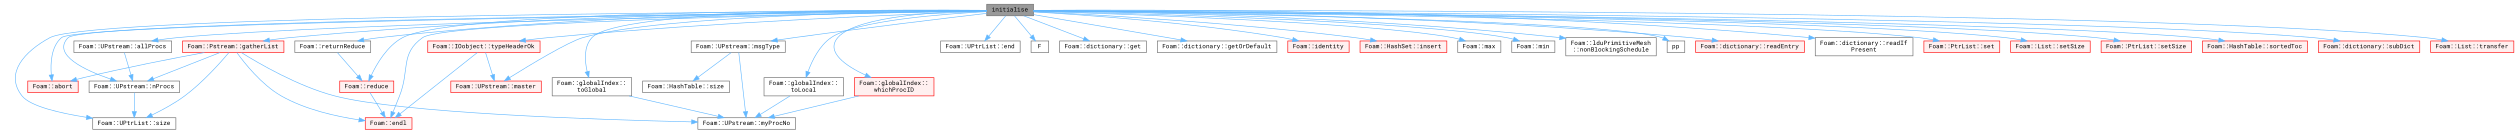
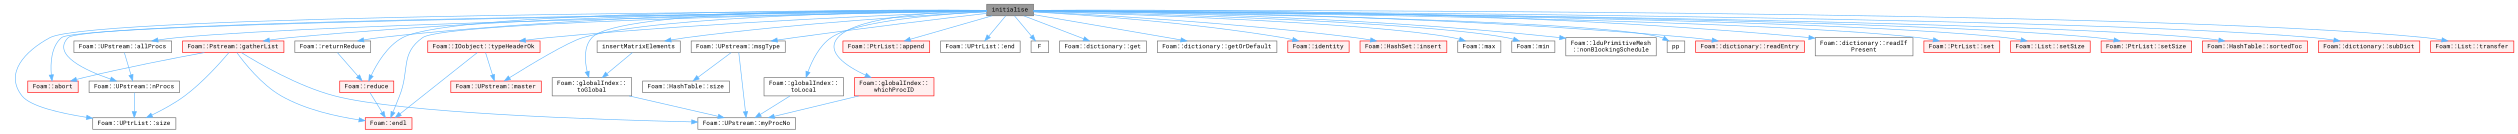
node "insertMatrixElements": added
node "Foam::PtrList::append": added
edge "Foam::Pstream::gatherList" -> "Foam::UPstream::nProcs": removed
